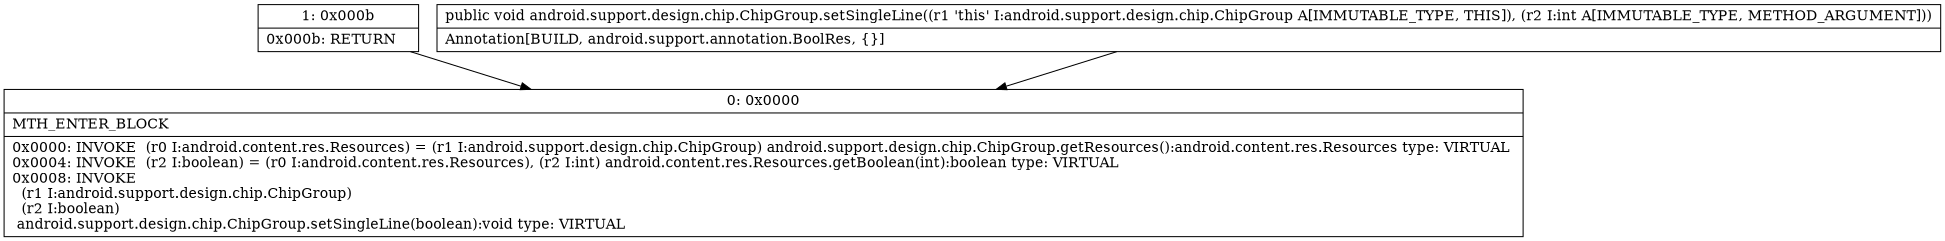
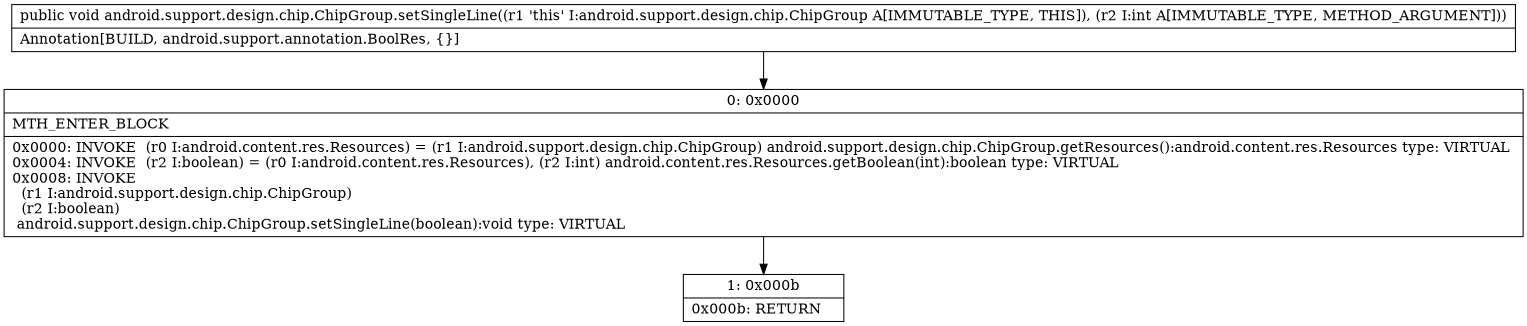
edge "1: 0x000b" -> "0: 0x0000": reversed
